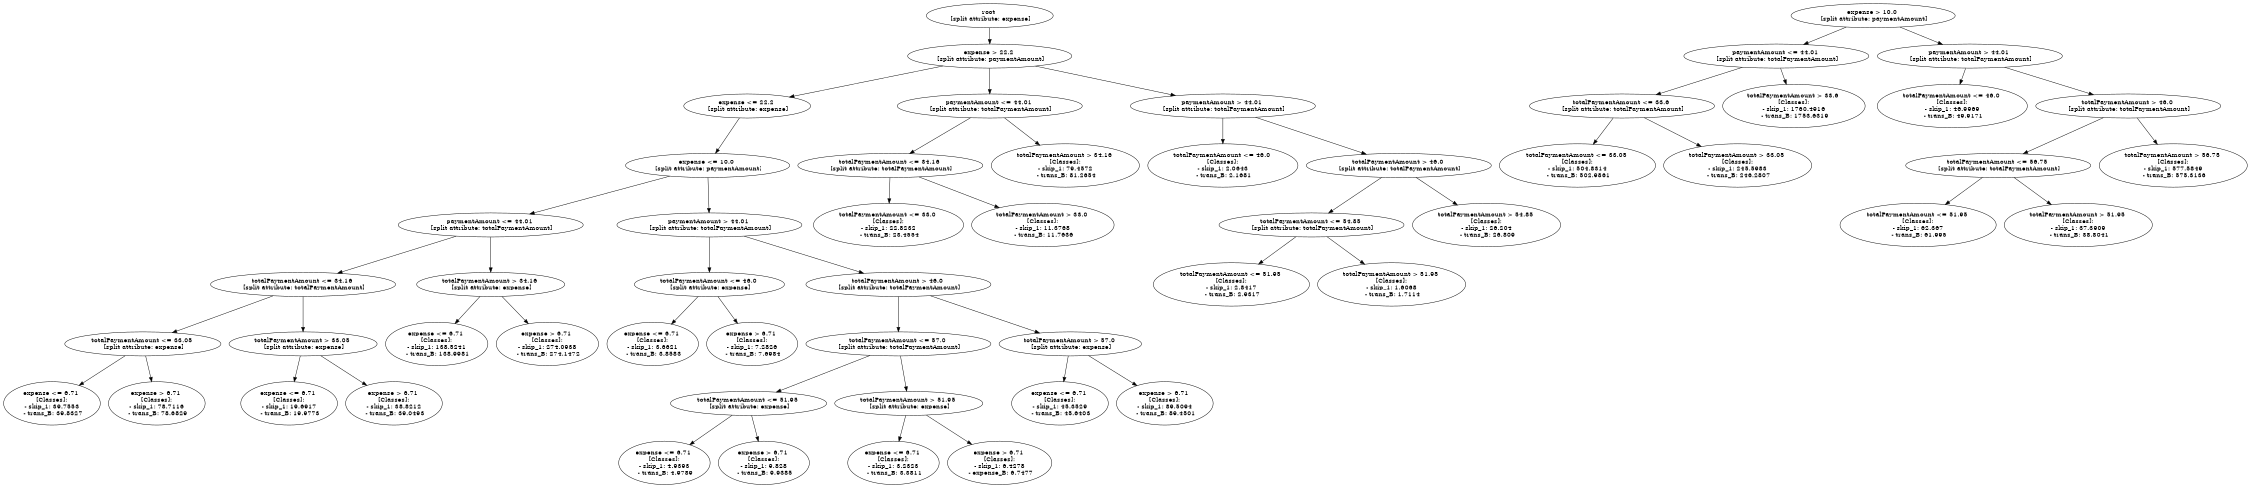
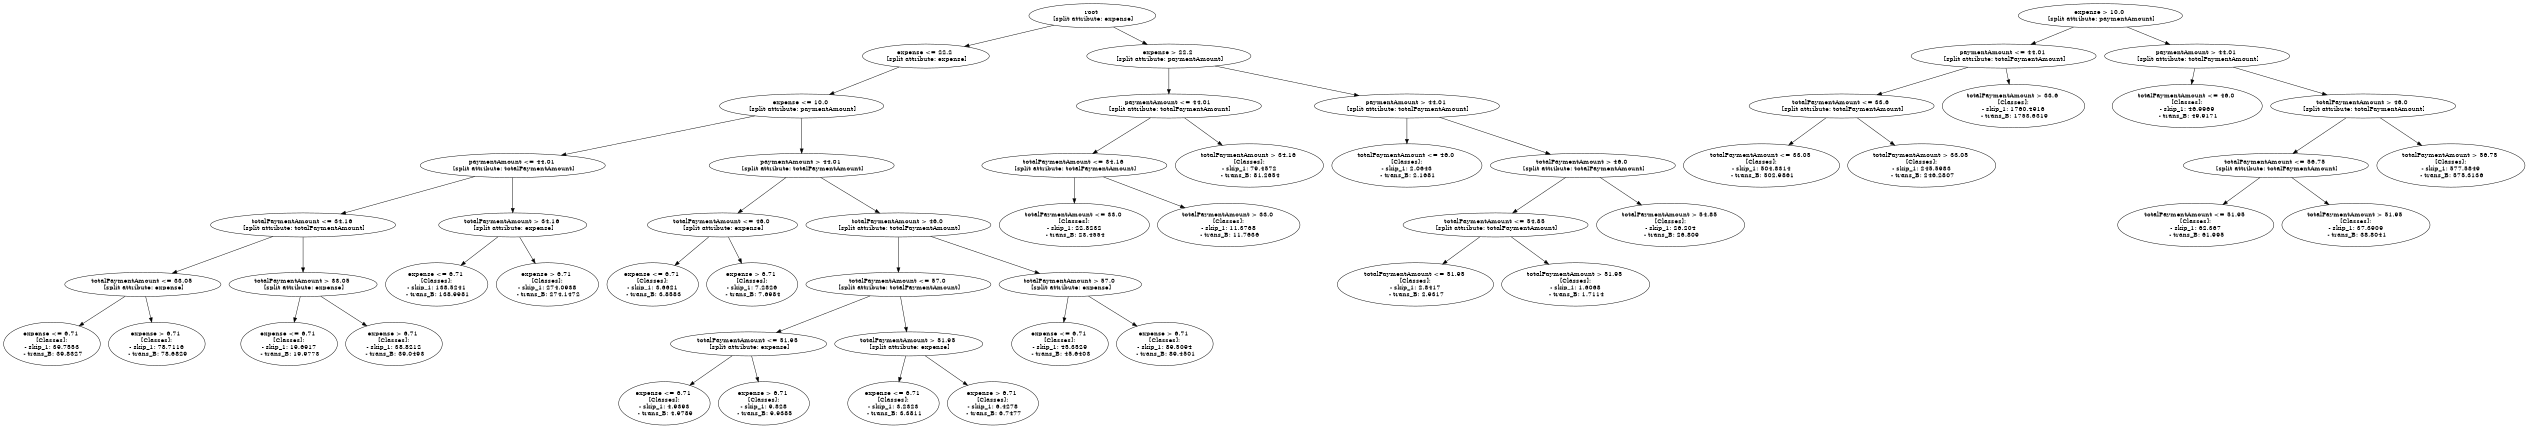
edge "expense > 22.2 [split attribute: paymentAmount]" -> "expense <= 22.2 [split attribute: expense]": now "root [split attribute: expense]" -> "expense <= 22.2 [split attribute: expense]"
node "expense > 6.71 [Classes]: - skip_1: 6.4278 - expense_B: 6.7477": label "expense > 6.71 [Classes]: - skip_1: 6.4278 - expense_B: 6.7477" -> "expense > 6.71 [Classes]: - skip_1: 6.4278 - trans_B: 6.7477"
